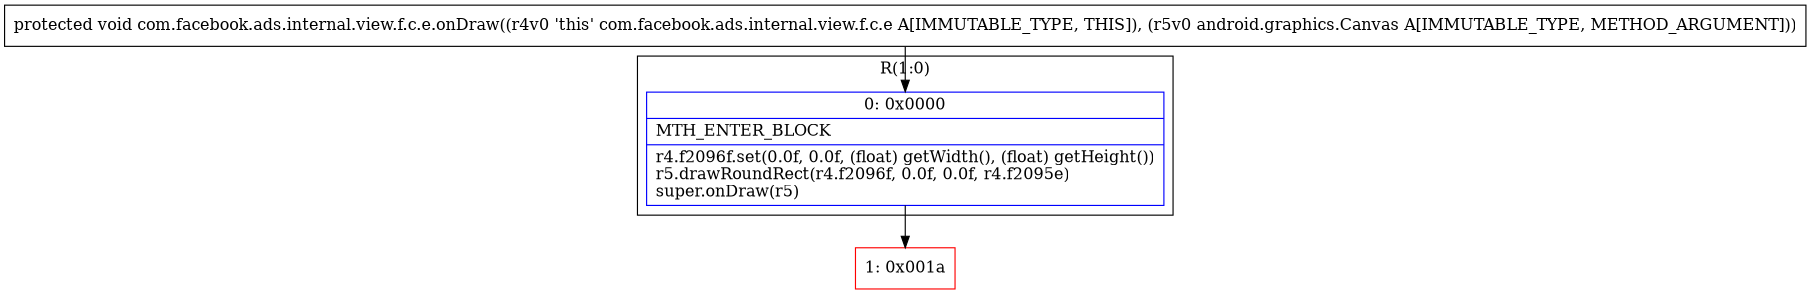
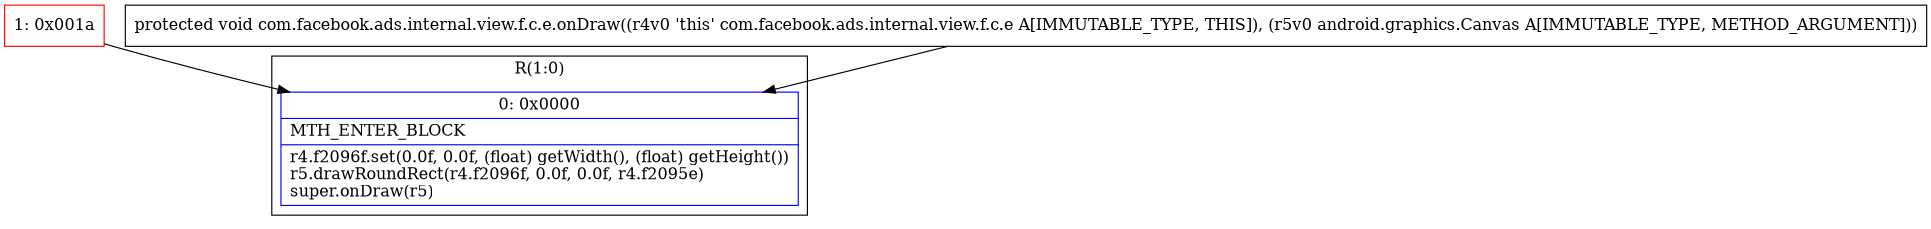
edge "0: 0x0000" -> "1: 0x001a": reversed
